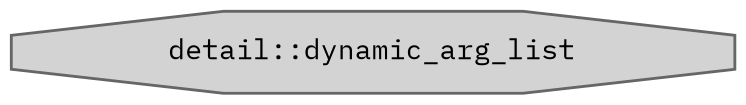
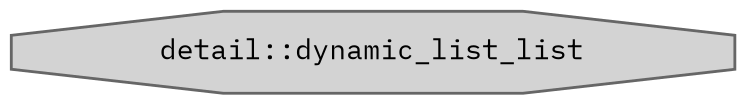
node "detail::dynamic_arg_list": label "detail::dynamic_arg_list" -> "detail::dynamic_list_list"
